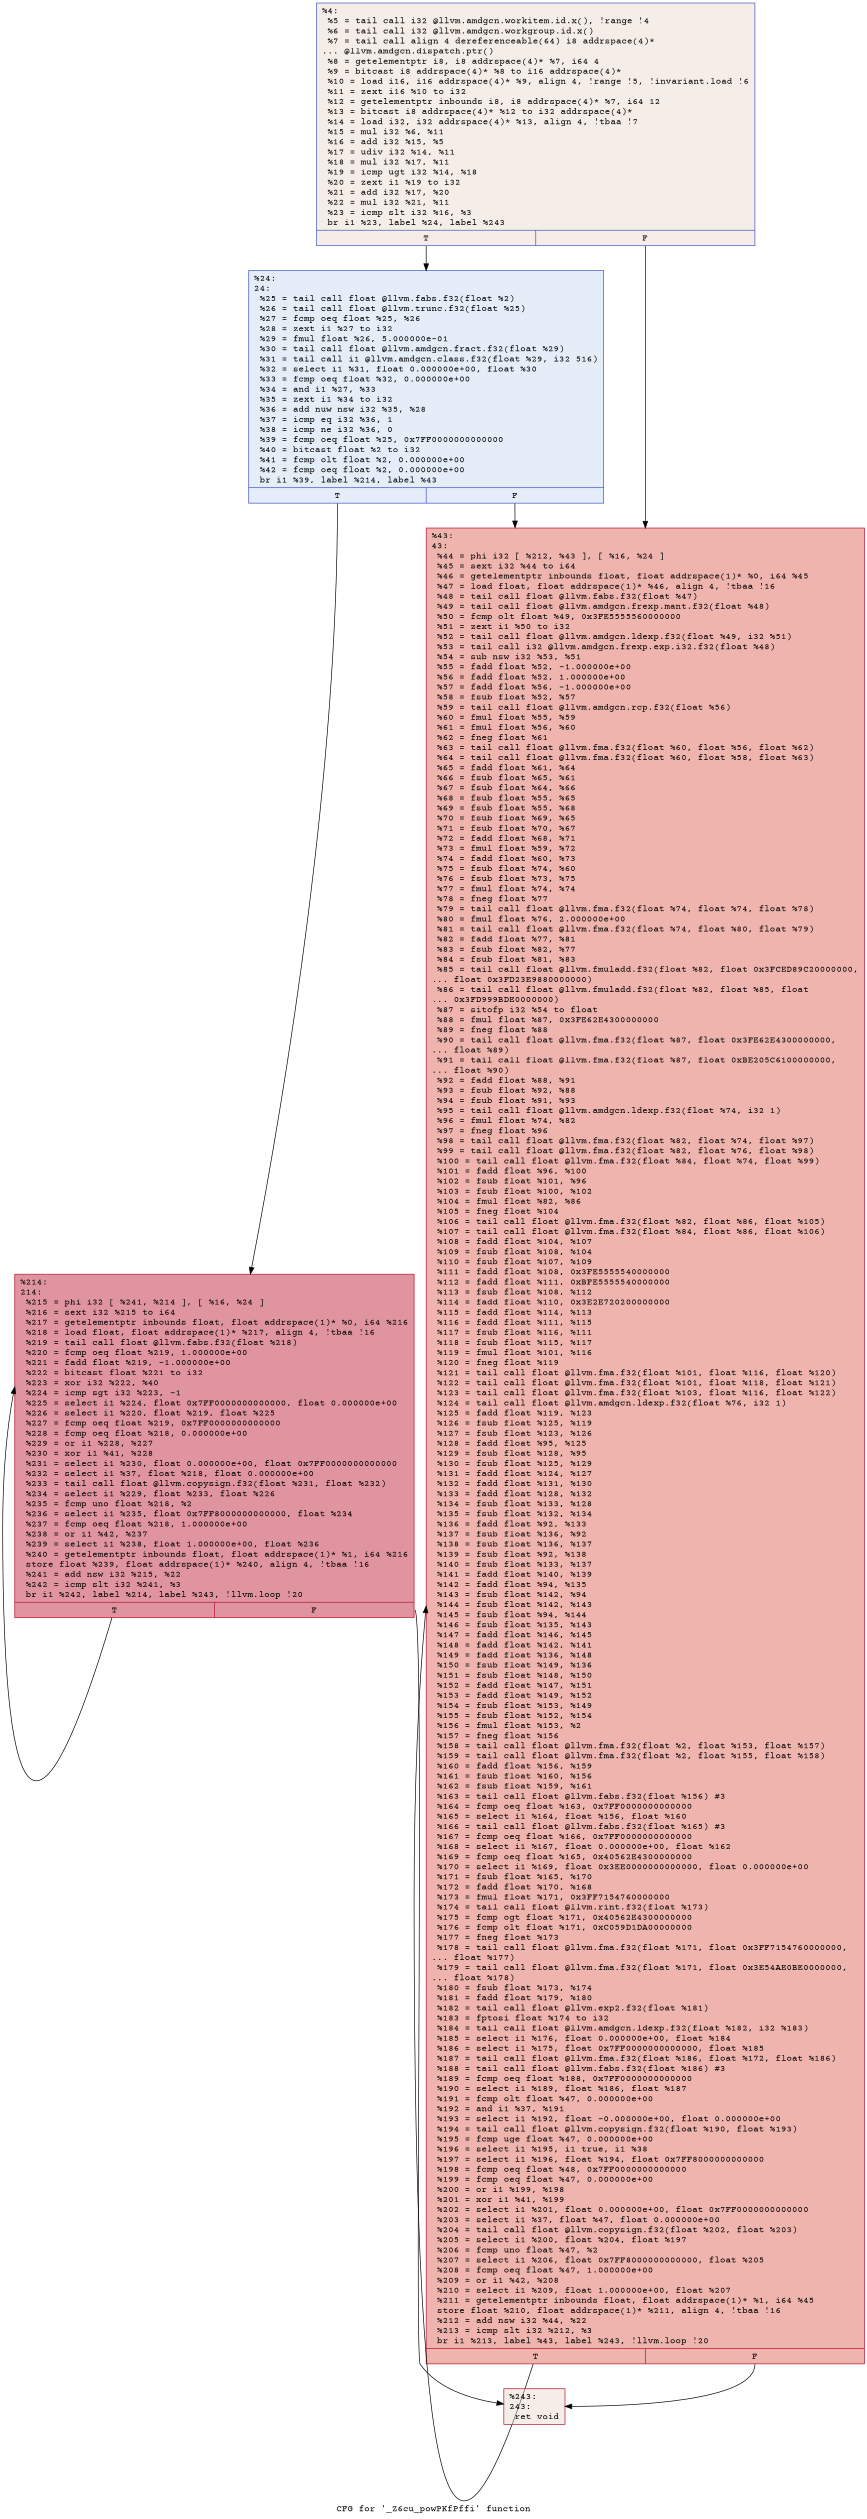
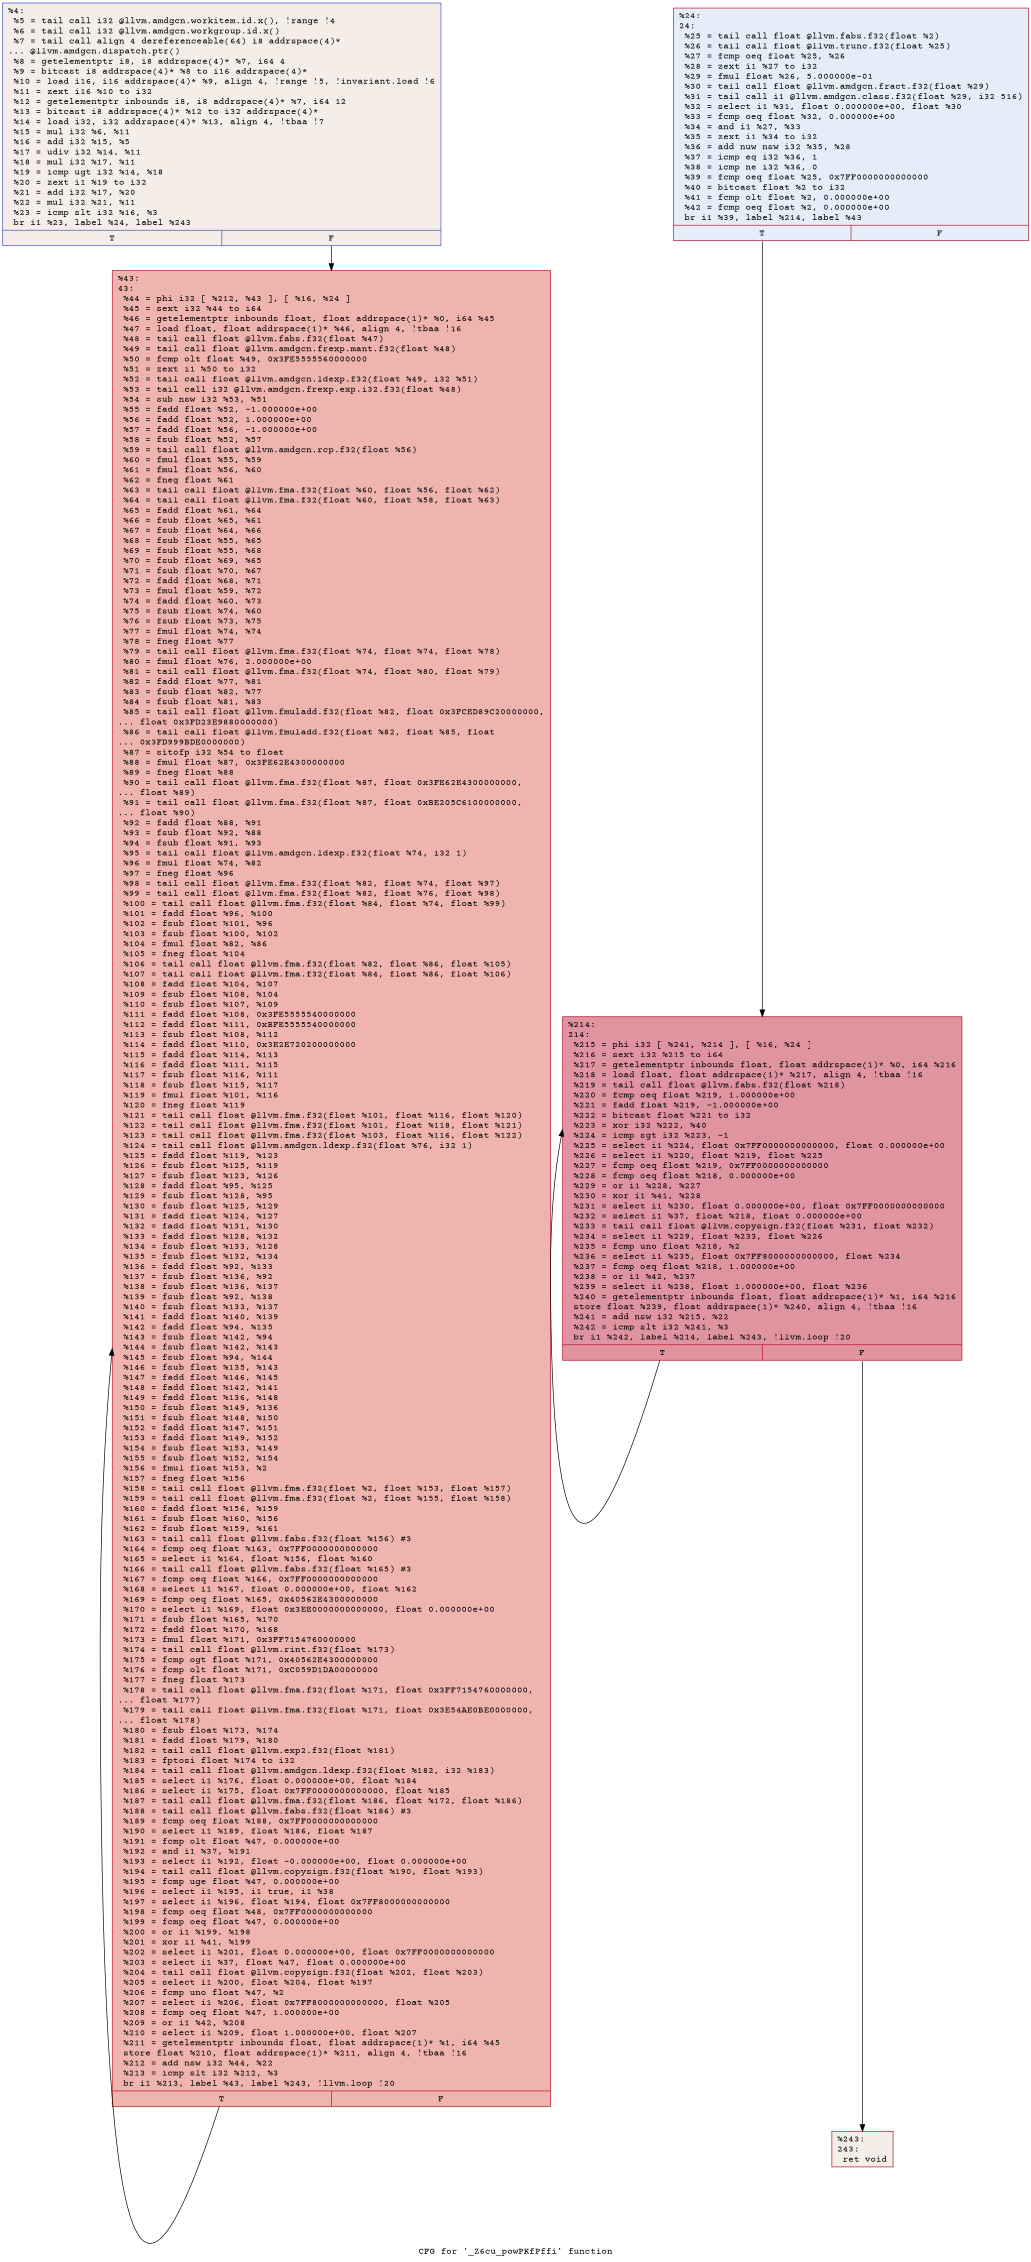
edge "%4:" -> "%24:": removed
node "%24:": color #3d50c3ff -> #b70d28ff
edge "%24:" -> "%43:": removed
edge "%43:" -> "%243:": removed
